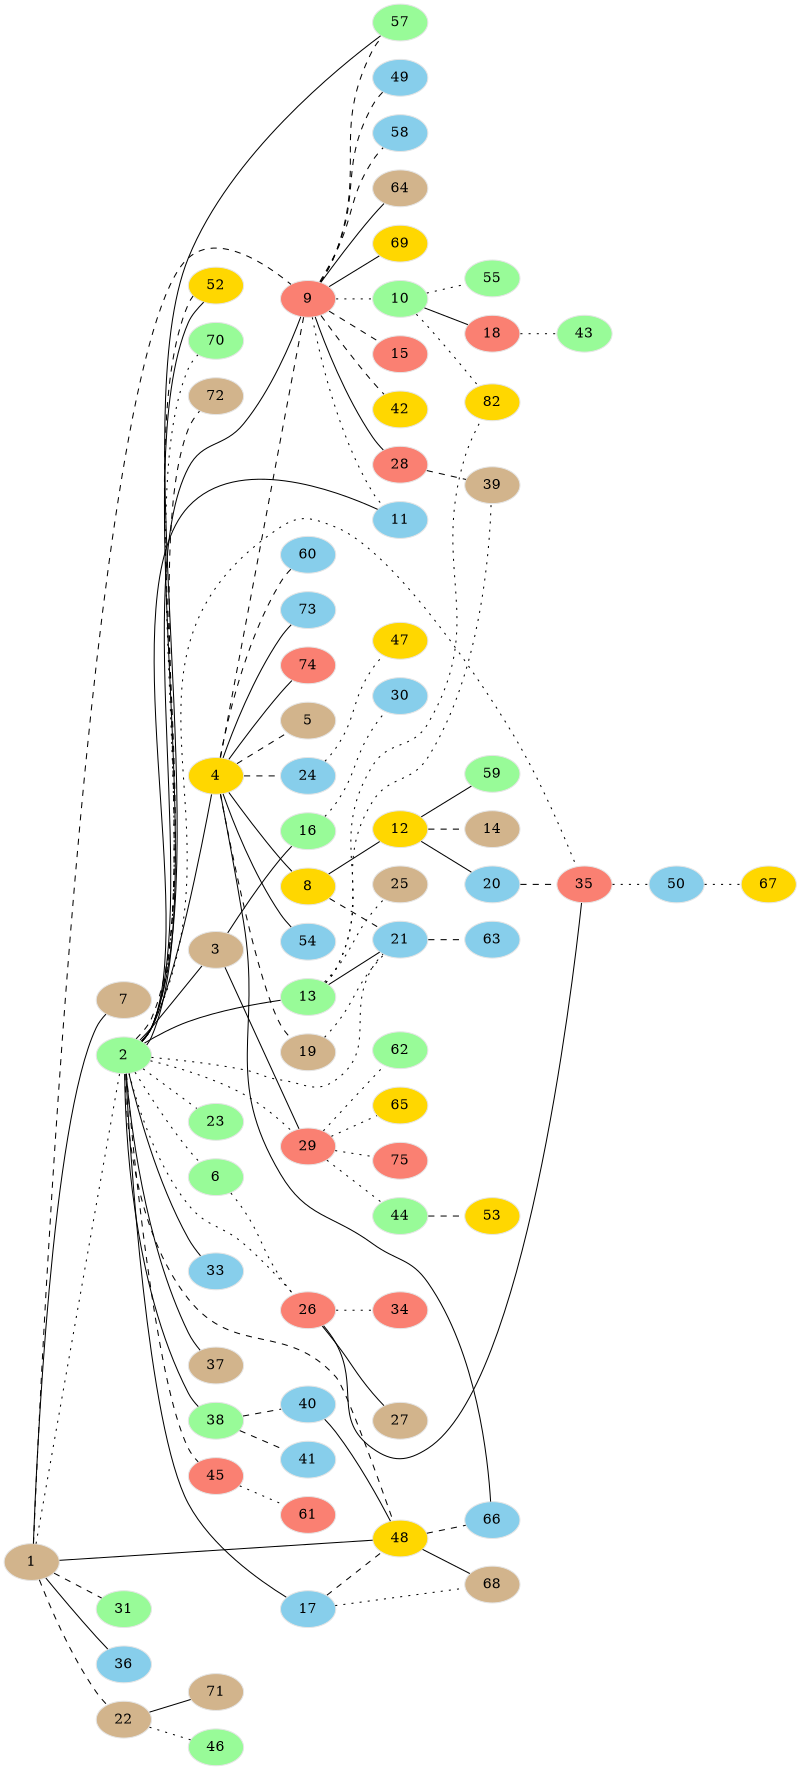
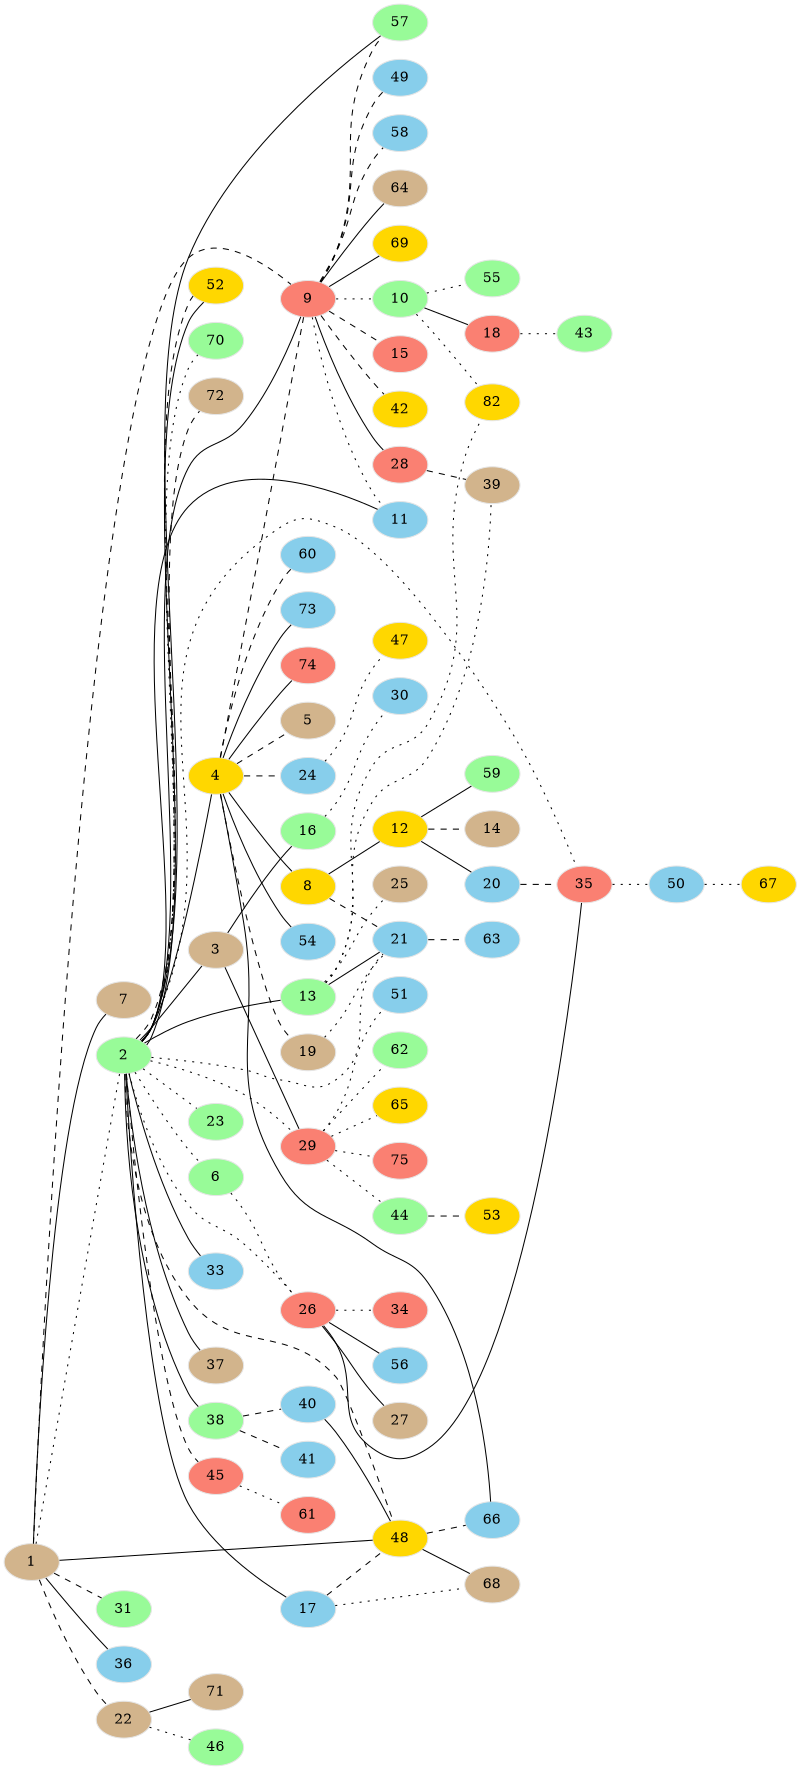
node "51": added
node "56": added
